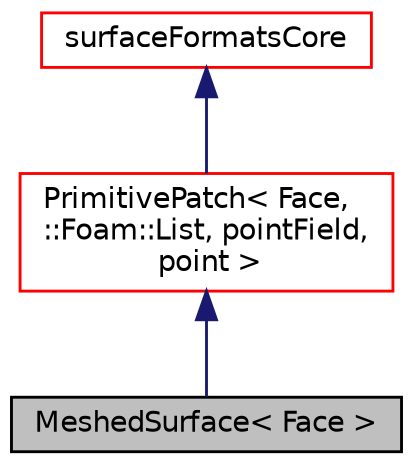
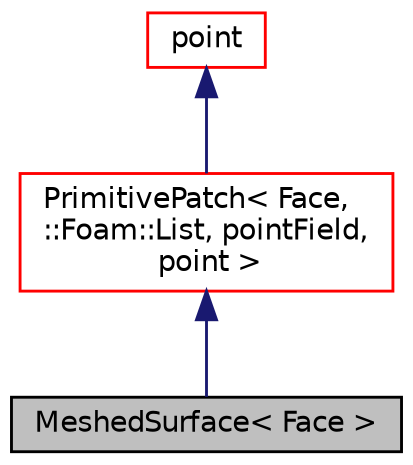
node "surfaceFormatsCore": label "surfaceFormatsCore" -> "point"
